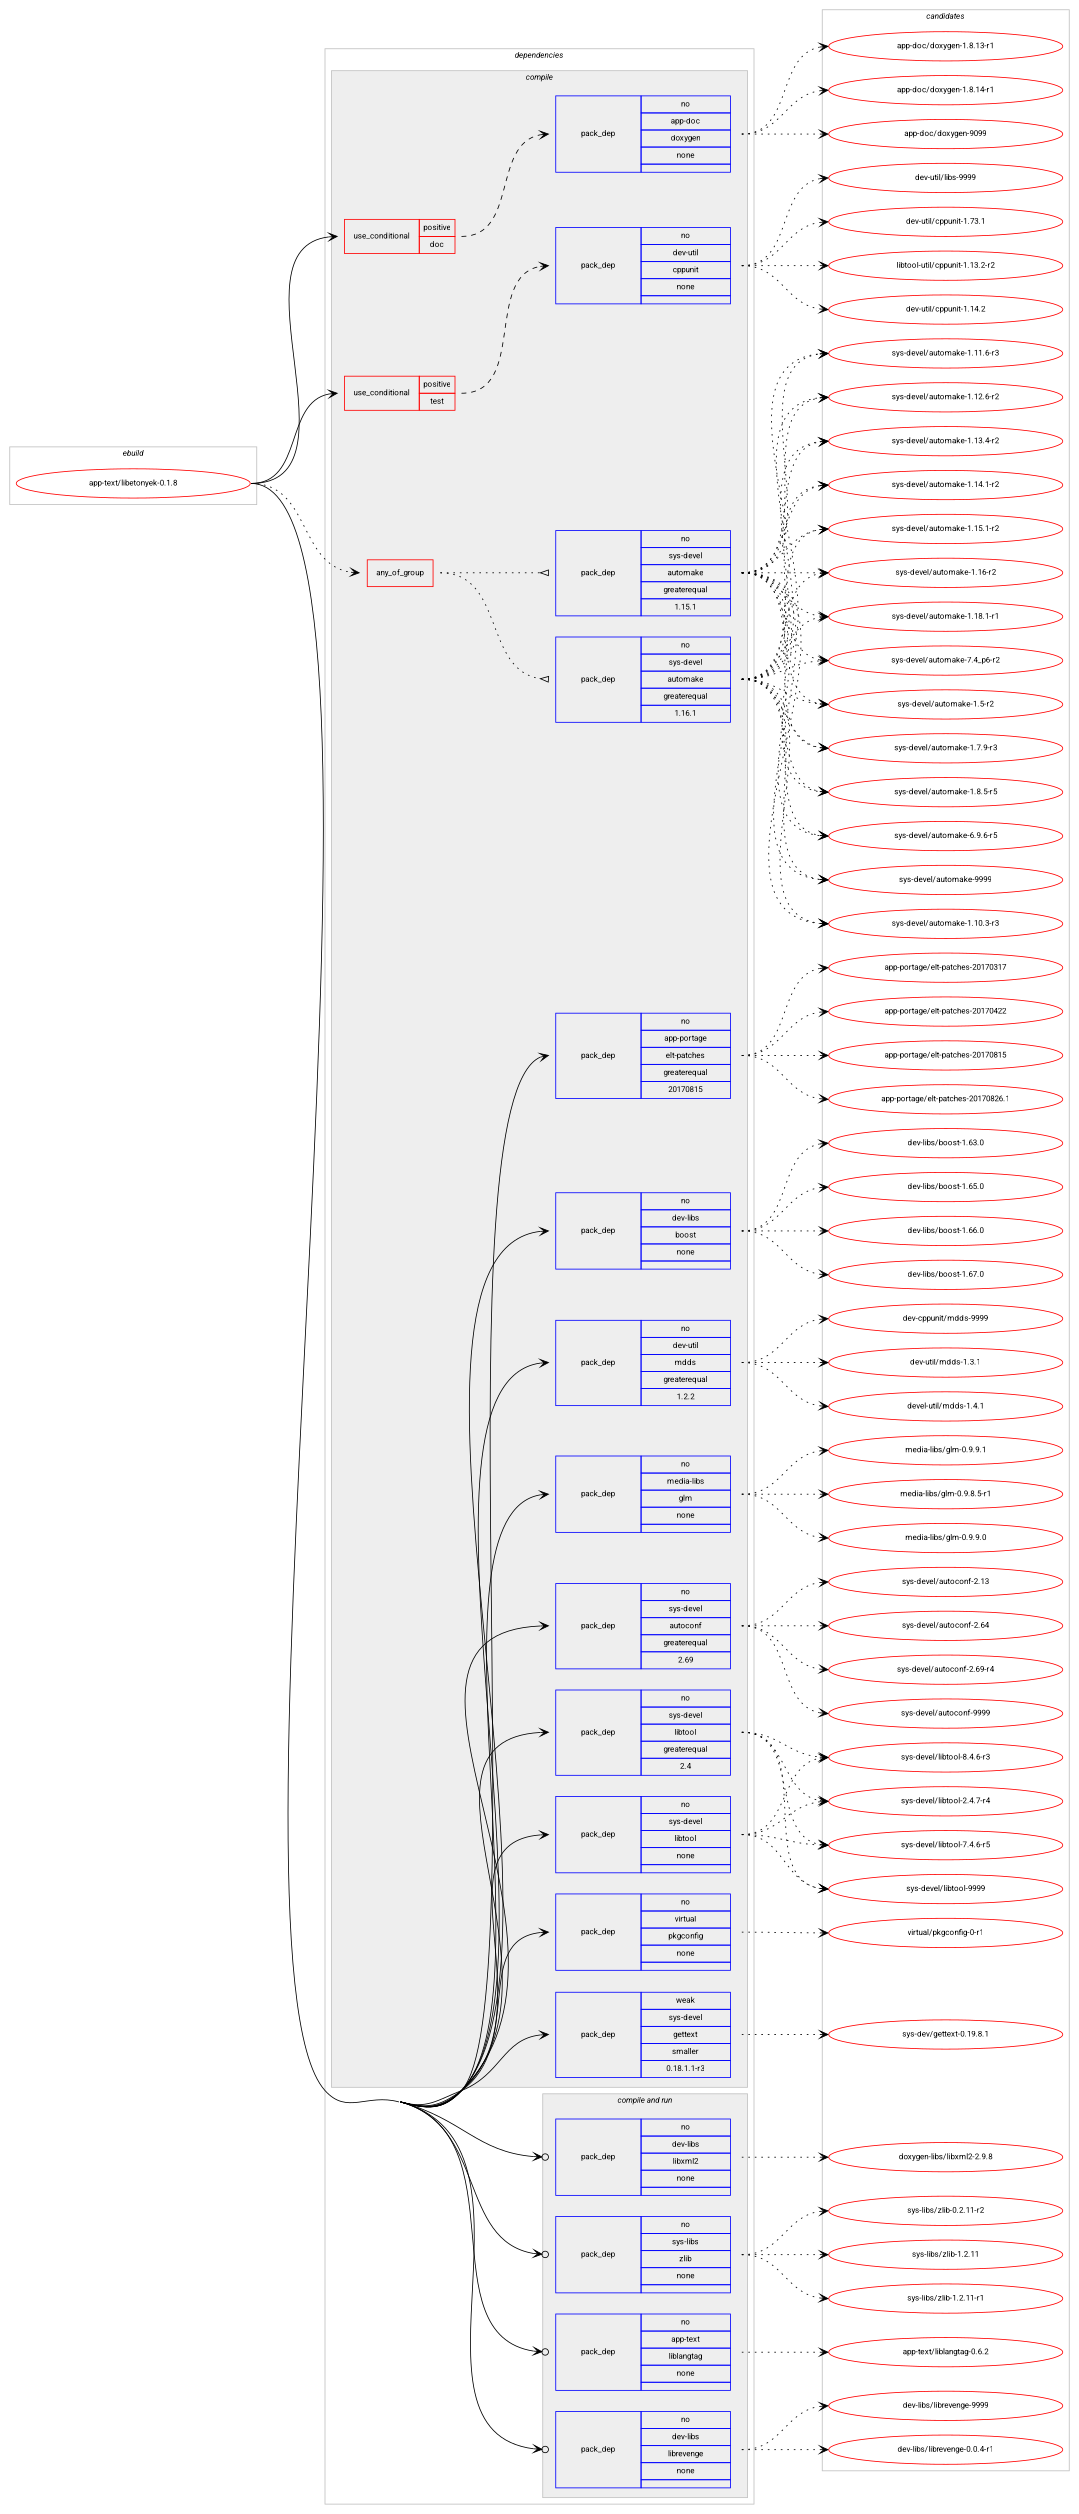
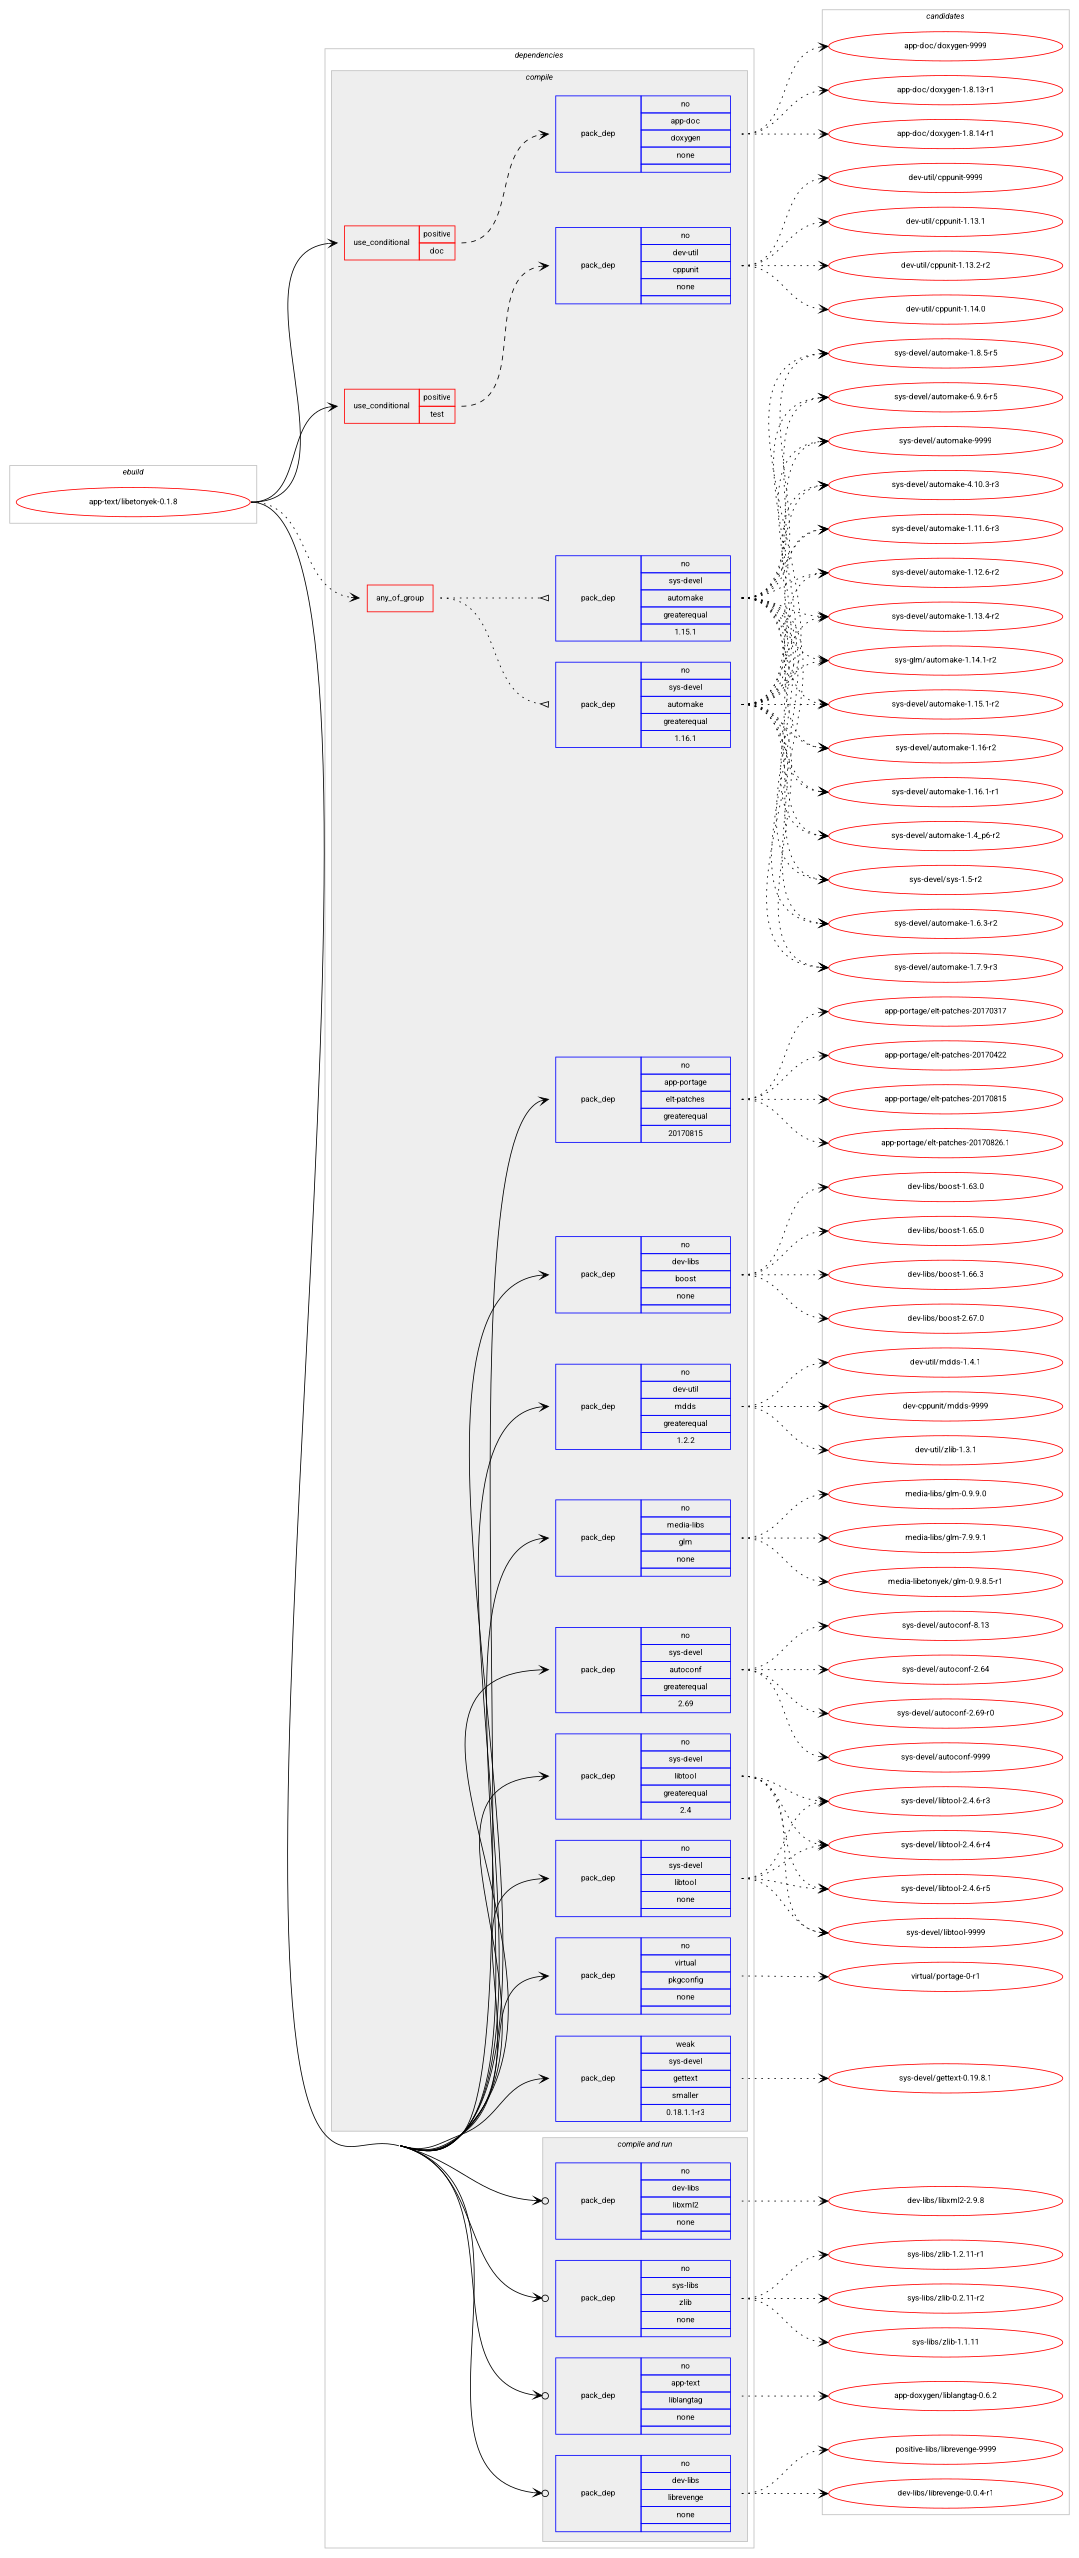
node "app-doc/doxygen-9099": label "app-doc/doxygen-9099" -> "app-doc/doxygen-9999"
node "dev-util/libs-9999": label "dev-util/libs-9999" -> "dev-util/cppunit-9999"
node "dev-util/cppunit-1.73.1": label "dev-util/cppunit-1.73.1" -> "dev-util/cppunit-1.13.1"
node "libtool-util/cppunit-1.13.2-r2": label "libtool-util/cppunit-1.13.2-r2" -> "dev-util/cppunit-1.13.2-r2"
node "dev-util/cppunit-1.14.2": label "dev-util/cppunit-1.14.2" -> "dev-util/cppunit-1.14.0"
node "sys-devel/automake-1.14.1-r2": label "sys-devel/automake-1.14.1-r2" -> "sys-glm/automake-1.14.1-r2"
node "sys-devel/automake-1.18.1-r1": label "sys-devel/automake-1.18.1-r1" -> "sys-devel/automake-1.16.1-r1"
node "sys-devel/automake-7.4_p6-r2": label "sys-devel/automake-7.4_p6-r2" -> "sys-devel/automake-1.4_p6-r2"
node "sys-devel/automake-1.5-r2": label "sys-devel/automake-1.5-r2" -> "sys-devel/sys-1.5-r2"
node "sys-devel/automake-1.6.3-r2": added
node "sys-devel/automake-1.10.3-r3": label "sys-devel/automake-1.10.3-r3" -> "sys-devel/automake-4.10.3-r3"
node "dev-libs/boost-1.66.0": label "dev-libs/boost-1.66.0" -> "dev-libs/boost-1.66.3"
node "dev-libs/boost-1.67.0": label "dev-libs/boost-1.67.0" -> "dev-libs/boost-2.67.0"
node "dev-util/mdds-1.3.1": label "dev-util/mdds-1.3.1" -> "dev-util/zlib-1.3.1"
node "devel-util/mdds-1.4.1": label "devel-util/mdds-1.4.1" -> "dev-util/mdds-1.4.1"
node "media-libs/glm-0.9.9.1": label "media-libs/glm-0.9.9.1" -> "media-libs/glm-7.9.9.1"
node "media-libs/glm-0.9.8.5-r1": label "media-libs/glm-0.9.8.5-r1" -> "media-libetonyek/glm-0.9.8.5-r1"
node "sys-devel/autoconf-2.13": label "sys-devel/autoconf-2.13" -> "sys-devel/autoconf-8.13"
node "sys-devel/autoconf-2.69-r4": label "sys-devel/autoconf-2.69-r4" -> "sys-devel/autoconf-2.69-r0"
node "sys-devel/libtool-8.4.6-r3": label "sys-devel/libtool-8.4.6-r3" -> "sys-devel/libtool-2.4.6-r3"
node "sys-devel/libtool-2.4.7-r4": label "sys-devel/libtool-2.4.7-r4" -> "sys-devel/libtool-2.4.6-r4"
node "sys-devel/libtool-7.4.6-r5": label "sys-devel/libtool-7.4.6-r5" -> "sys-devel/libtool-2.4.6-r5"
node "virtual/pkgconfig-0-r1": label "virtual/pkgconfig-0-r1" -> "virtual/portage-0-r1"
node "sys-dev/gettext-0.19.8.1": label "sys-dev/gettext-0.19.8.1" -> "sys-devel/gettext-0.19.8.1"
node "doxygen-libs/libxml2-2.9.8": label "doxygen-libs/libxml2-2.9.8" -> "dev-libs/libxml2-2.9.8"
node "sys-libs/zlib-1.2.11": label "sys-libs/zlib-1.2.11" -> "sys-libs/zlib-1.1.11"
node "app-text/liblangtag-0.6.2": label "app-text/liblangtag-0.6.2" -> "app-doxygen/liblangtag-0.6.2"
node "dev-libs/librevenge-9999": label "dev-libs/librevenge-9999" -> "positive-libs/librevenge-9999"
